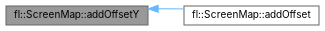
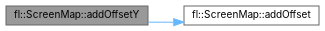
edge "fl::ScreenMap::addOffset" -> "fl::ScreenMap::addOffsetY": reversed
